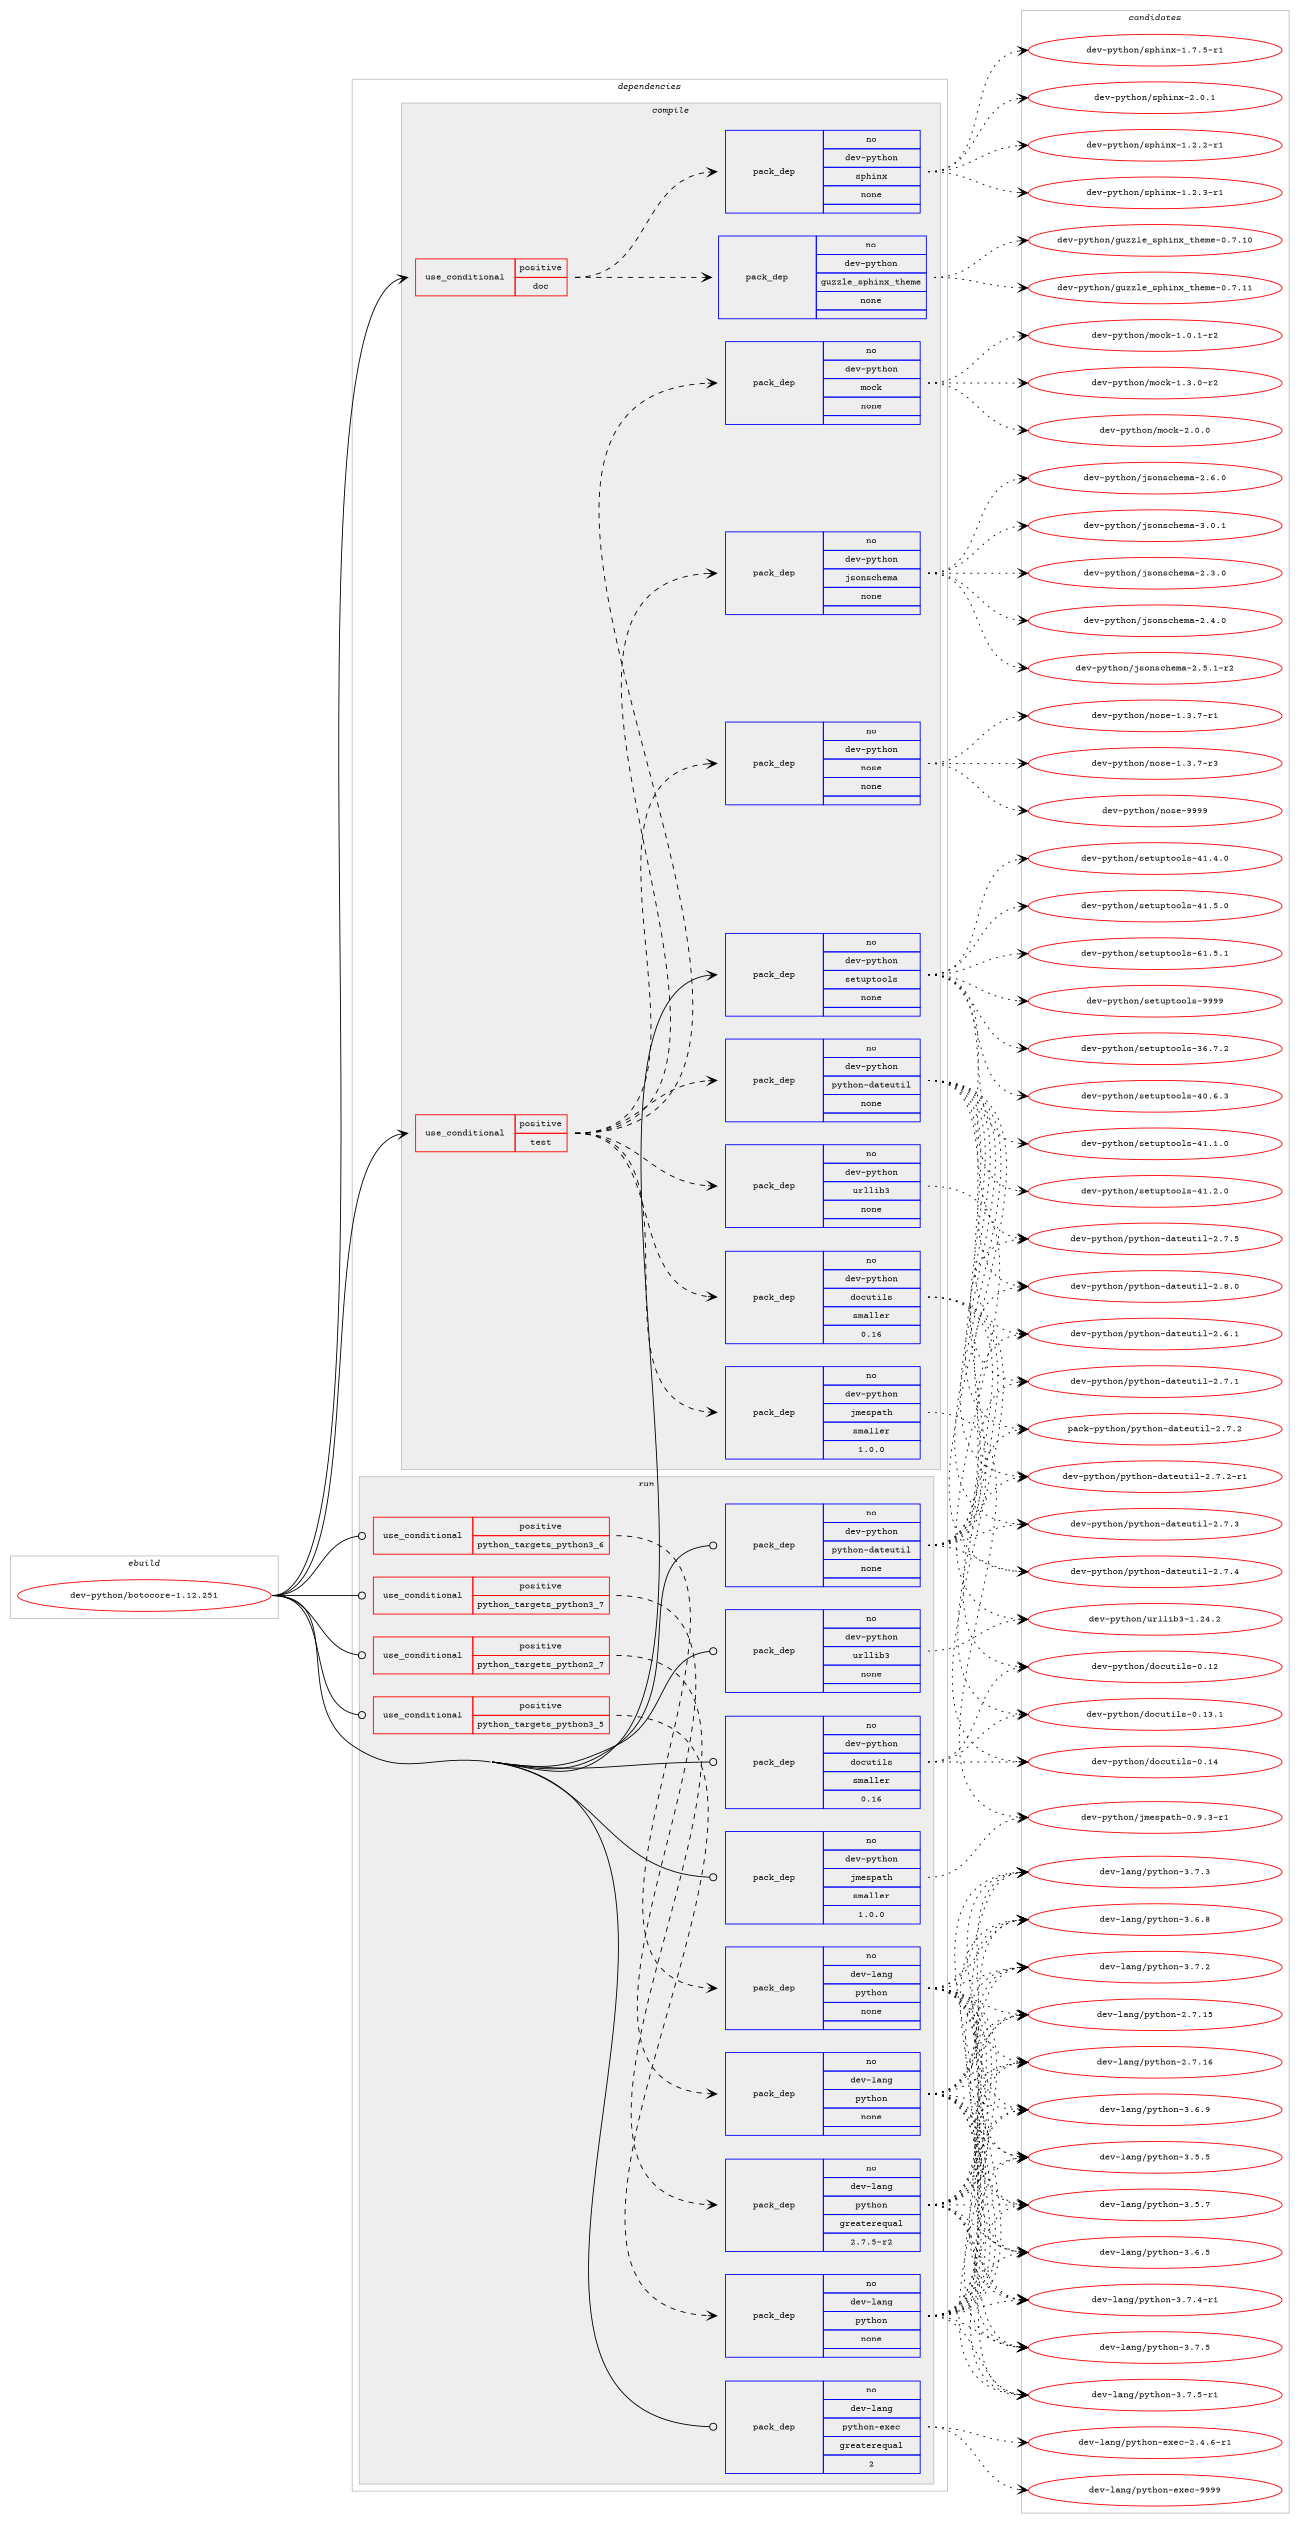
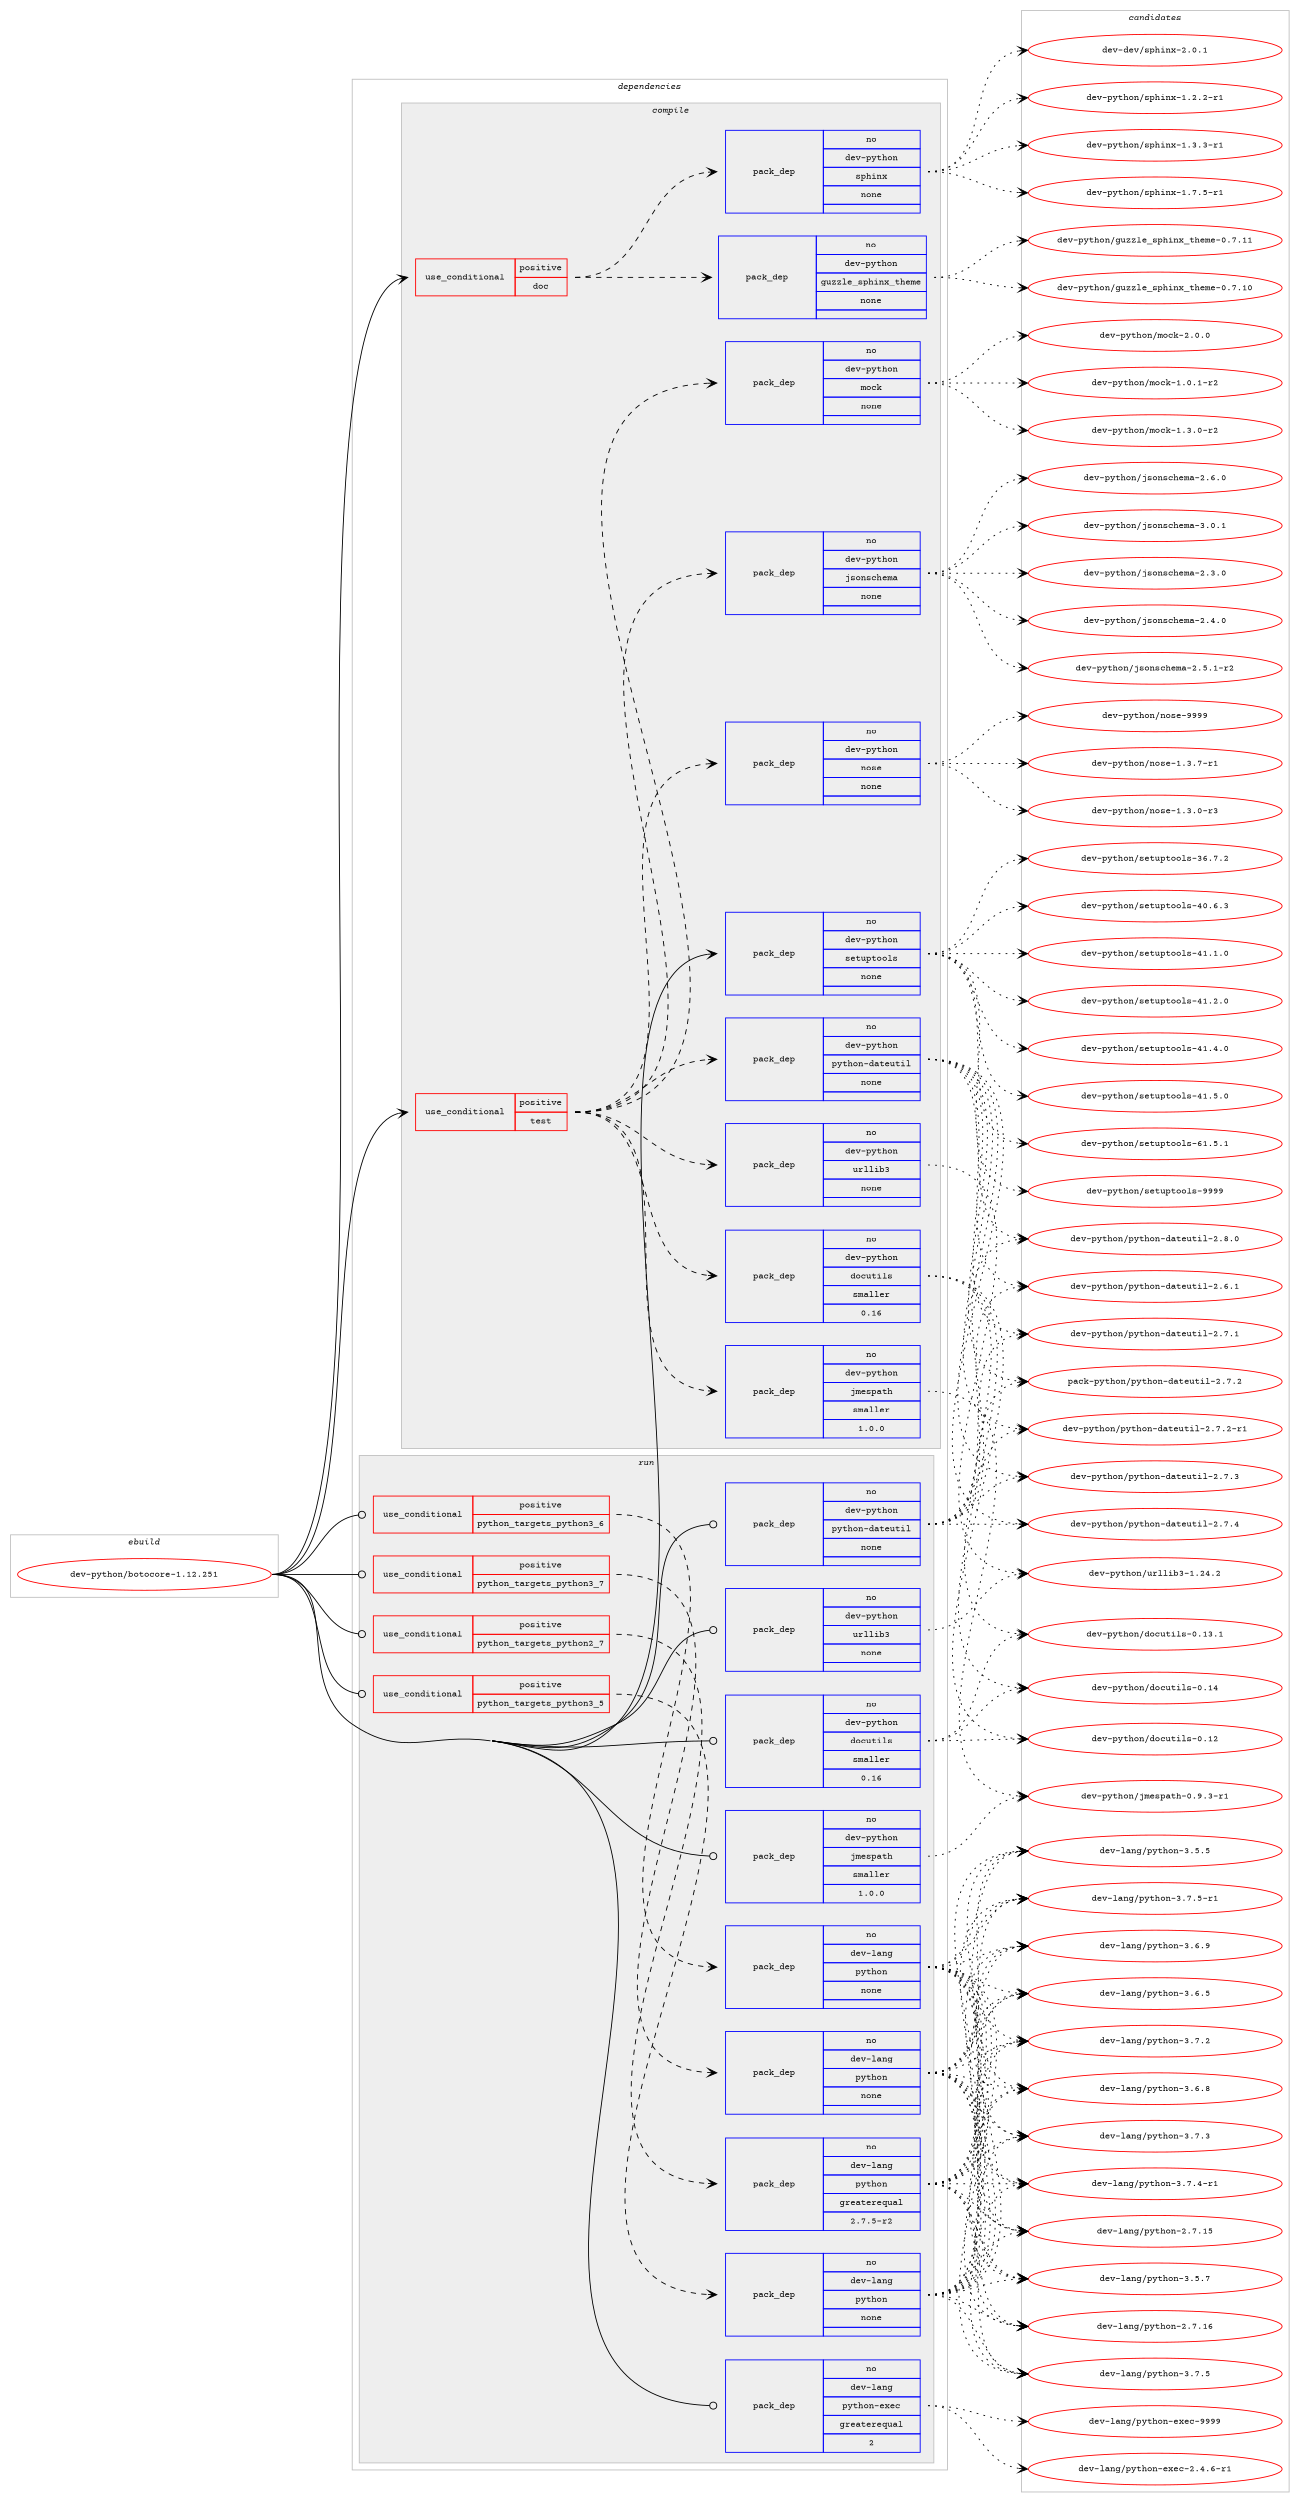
node "dev-python/sphinx-2.0.1": label "dev-python/sphinx-2.0.1" -> "dev-dev/sphinx-2.0.1"
node "dev-python/sphinx-1.2.3-r1": label "dev-python/sphinx-1.2.3-r1" -> "dev-python/sphinx-1.3.3-r1"
node "dev-python/nose-1.3.7-r3": label "dev-python/nose-1.3.7-r3" -> "dev-python/nose-1.3.0-r3"
node "dev-python/python-dateutil-2.7.5": removed
